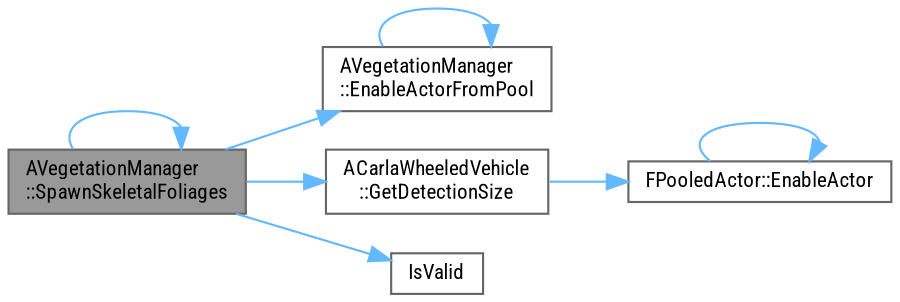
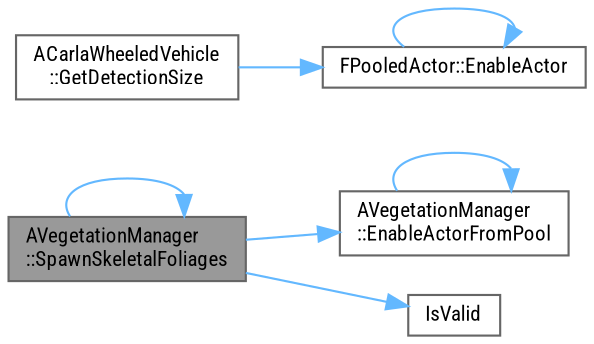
edge "AVegetationManager ::SpawnSkeletalFoliages" -> "ACarlaWheeledVehicle ::GetDetectionSize": removed
